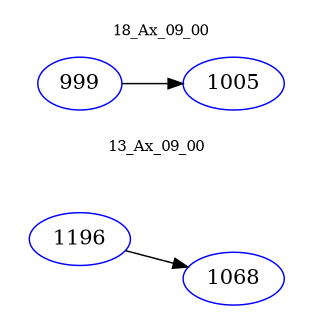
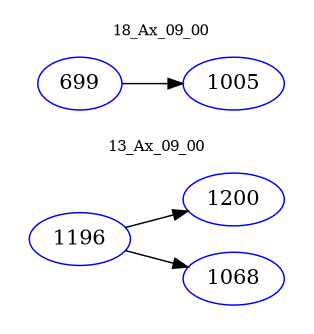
node "999": label "999" -> "699"
node "1200": added
